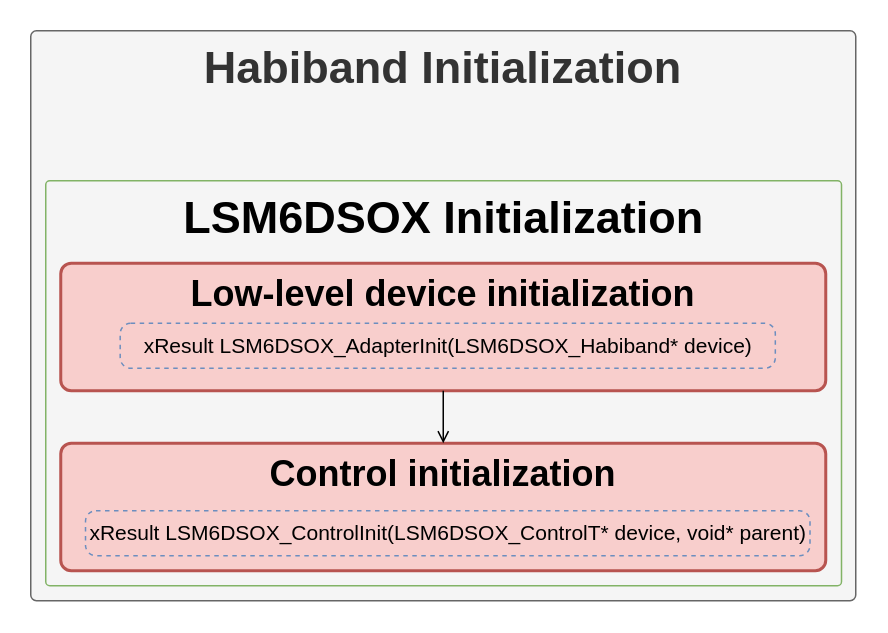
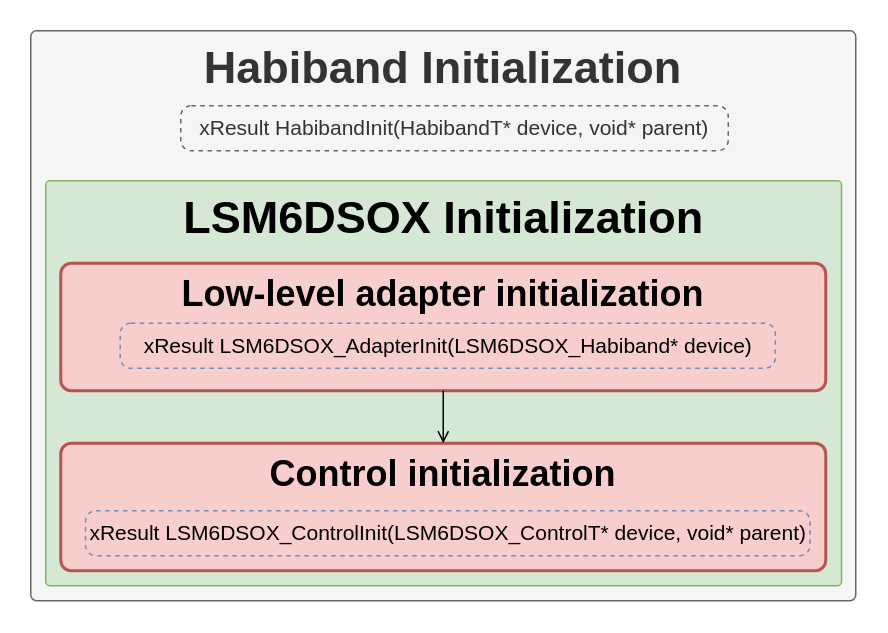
node "xResult HabibandInit(HabibandT* device, void* parent)": added
node "LSM6DSOX Initialization": fillcolor #f5f5f5 -> #d5e8d4
node "Low-level device initialization": label "Low-level device initialization" -> "Low-level adapter initialization"
